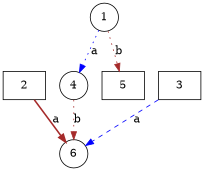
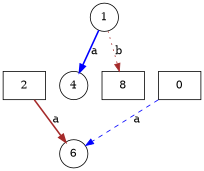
edge "1" -> "4": style dotted -> bold
node "5": label "5" -> "8"
node "3": label "3" -> "0"
edge "4" -> "6": removed, label "b"
